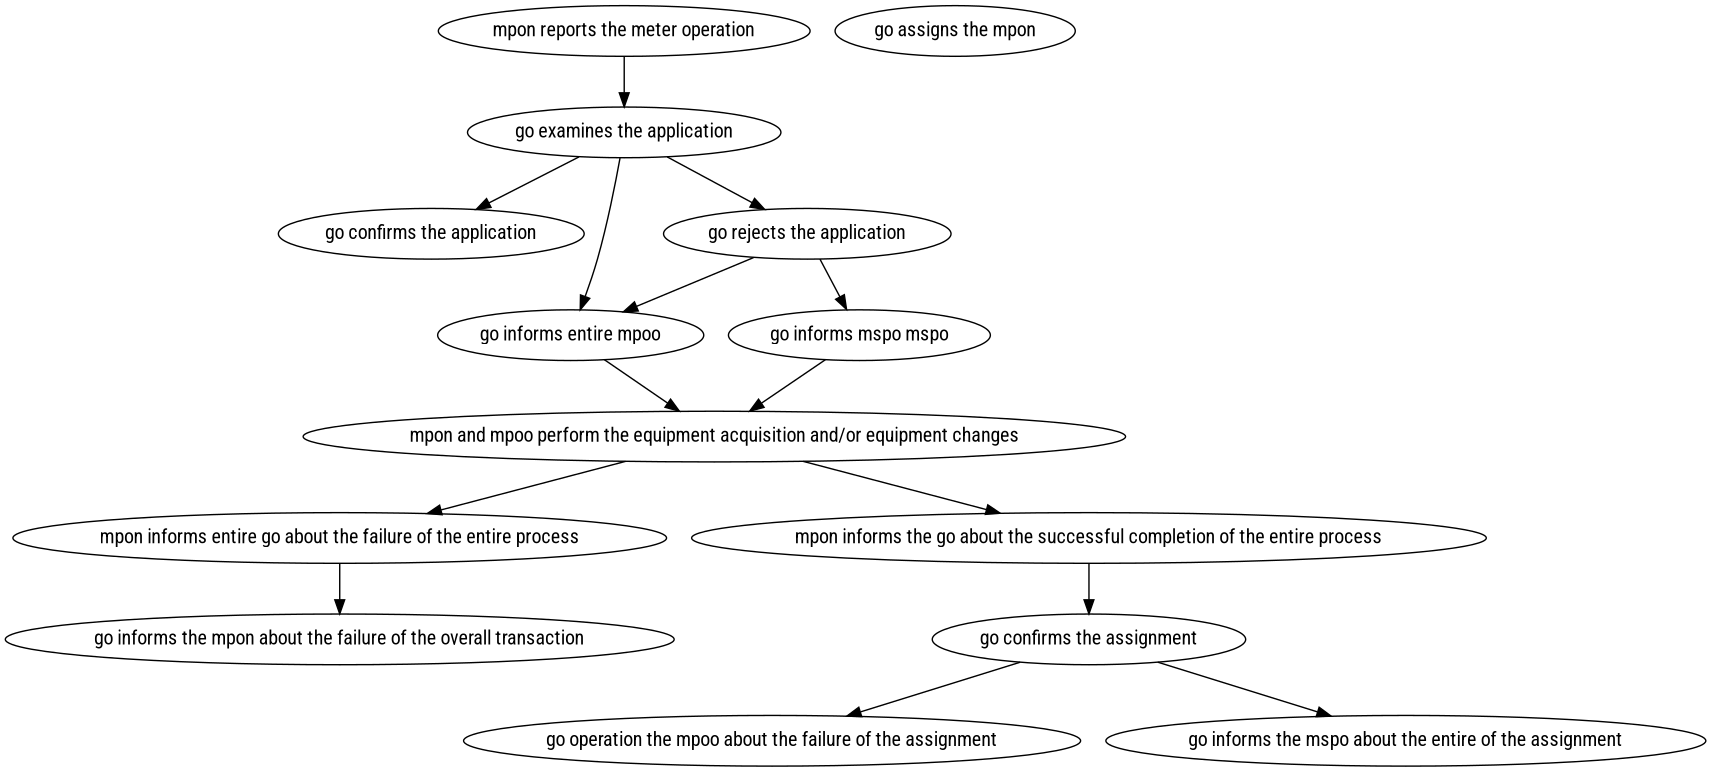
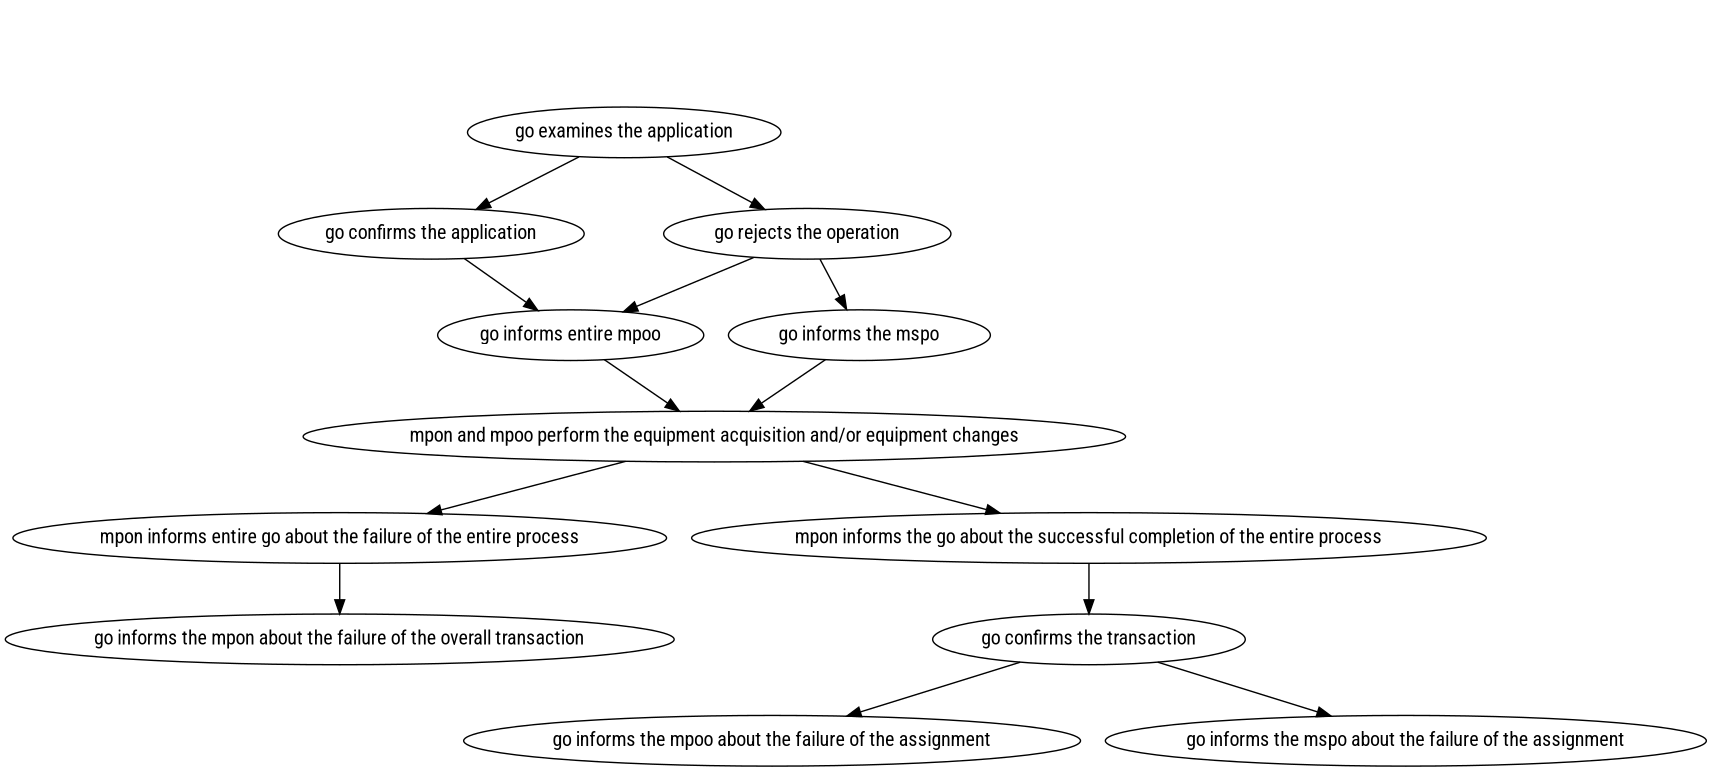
node "mpon reports the meter operation": removed
node "go assigns the mpon": removed
edge "go examines the application" -> "go informs entire mpoo": now "go confirms the application" -> "go informs entire mpoo"
node "go rejects the application": label "go rejects the application" -> "go rejects the operation"
node "go informs mspo mspo": label "go informs mspo mspo" -> "go informs the mspo"
node "go confirms the assignment": label "go confirms the assignment" -> "go confirms the transaction"
node "go operation the mpoo about the failure of the assignment": label "go operation the mpoo about the failure of the assignment" -> "go informs the mpoo about the failure of the assignment"
node "go informs the mspo about the entire of the assignment": label "go informs the mspo about the entire of the assignment" -> "go informs the mspo about the failure of the assignment"
